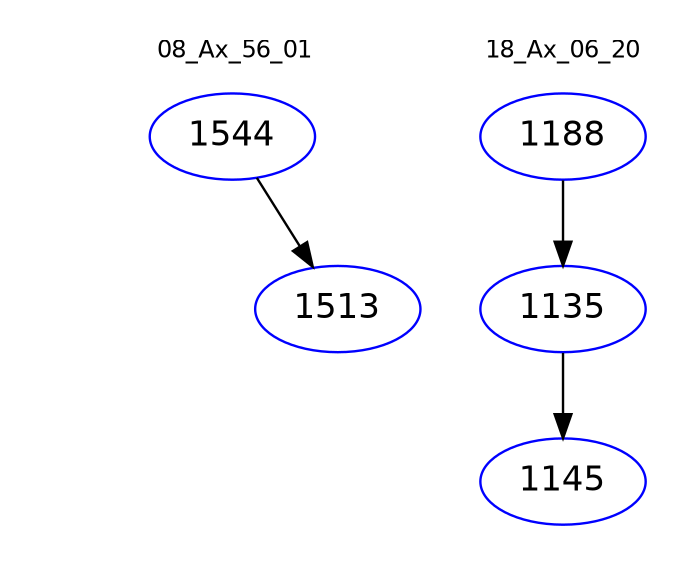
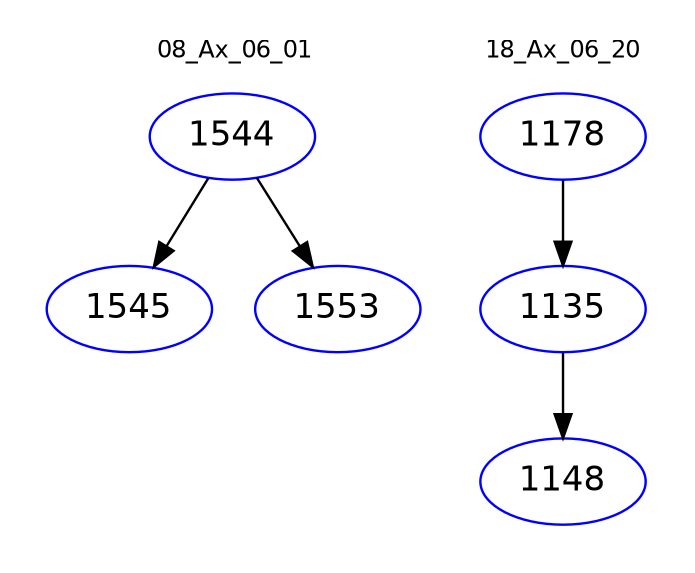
cluster "08_Ax_56_01": label "08_Ax_56_01" -> "08_Ax_06_01"
node "1188": label "1188" -> "1178"
node "1545": added
node "1513": label "1513" -> "1553"
node "1145": label "1145" -> "1148"
